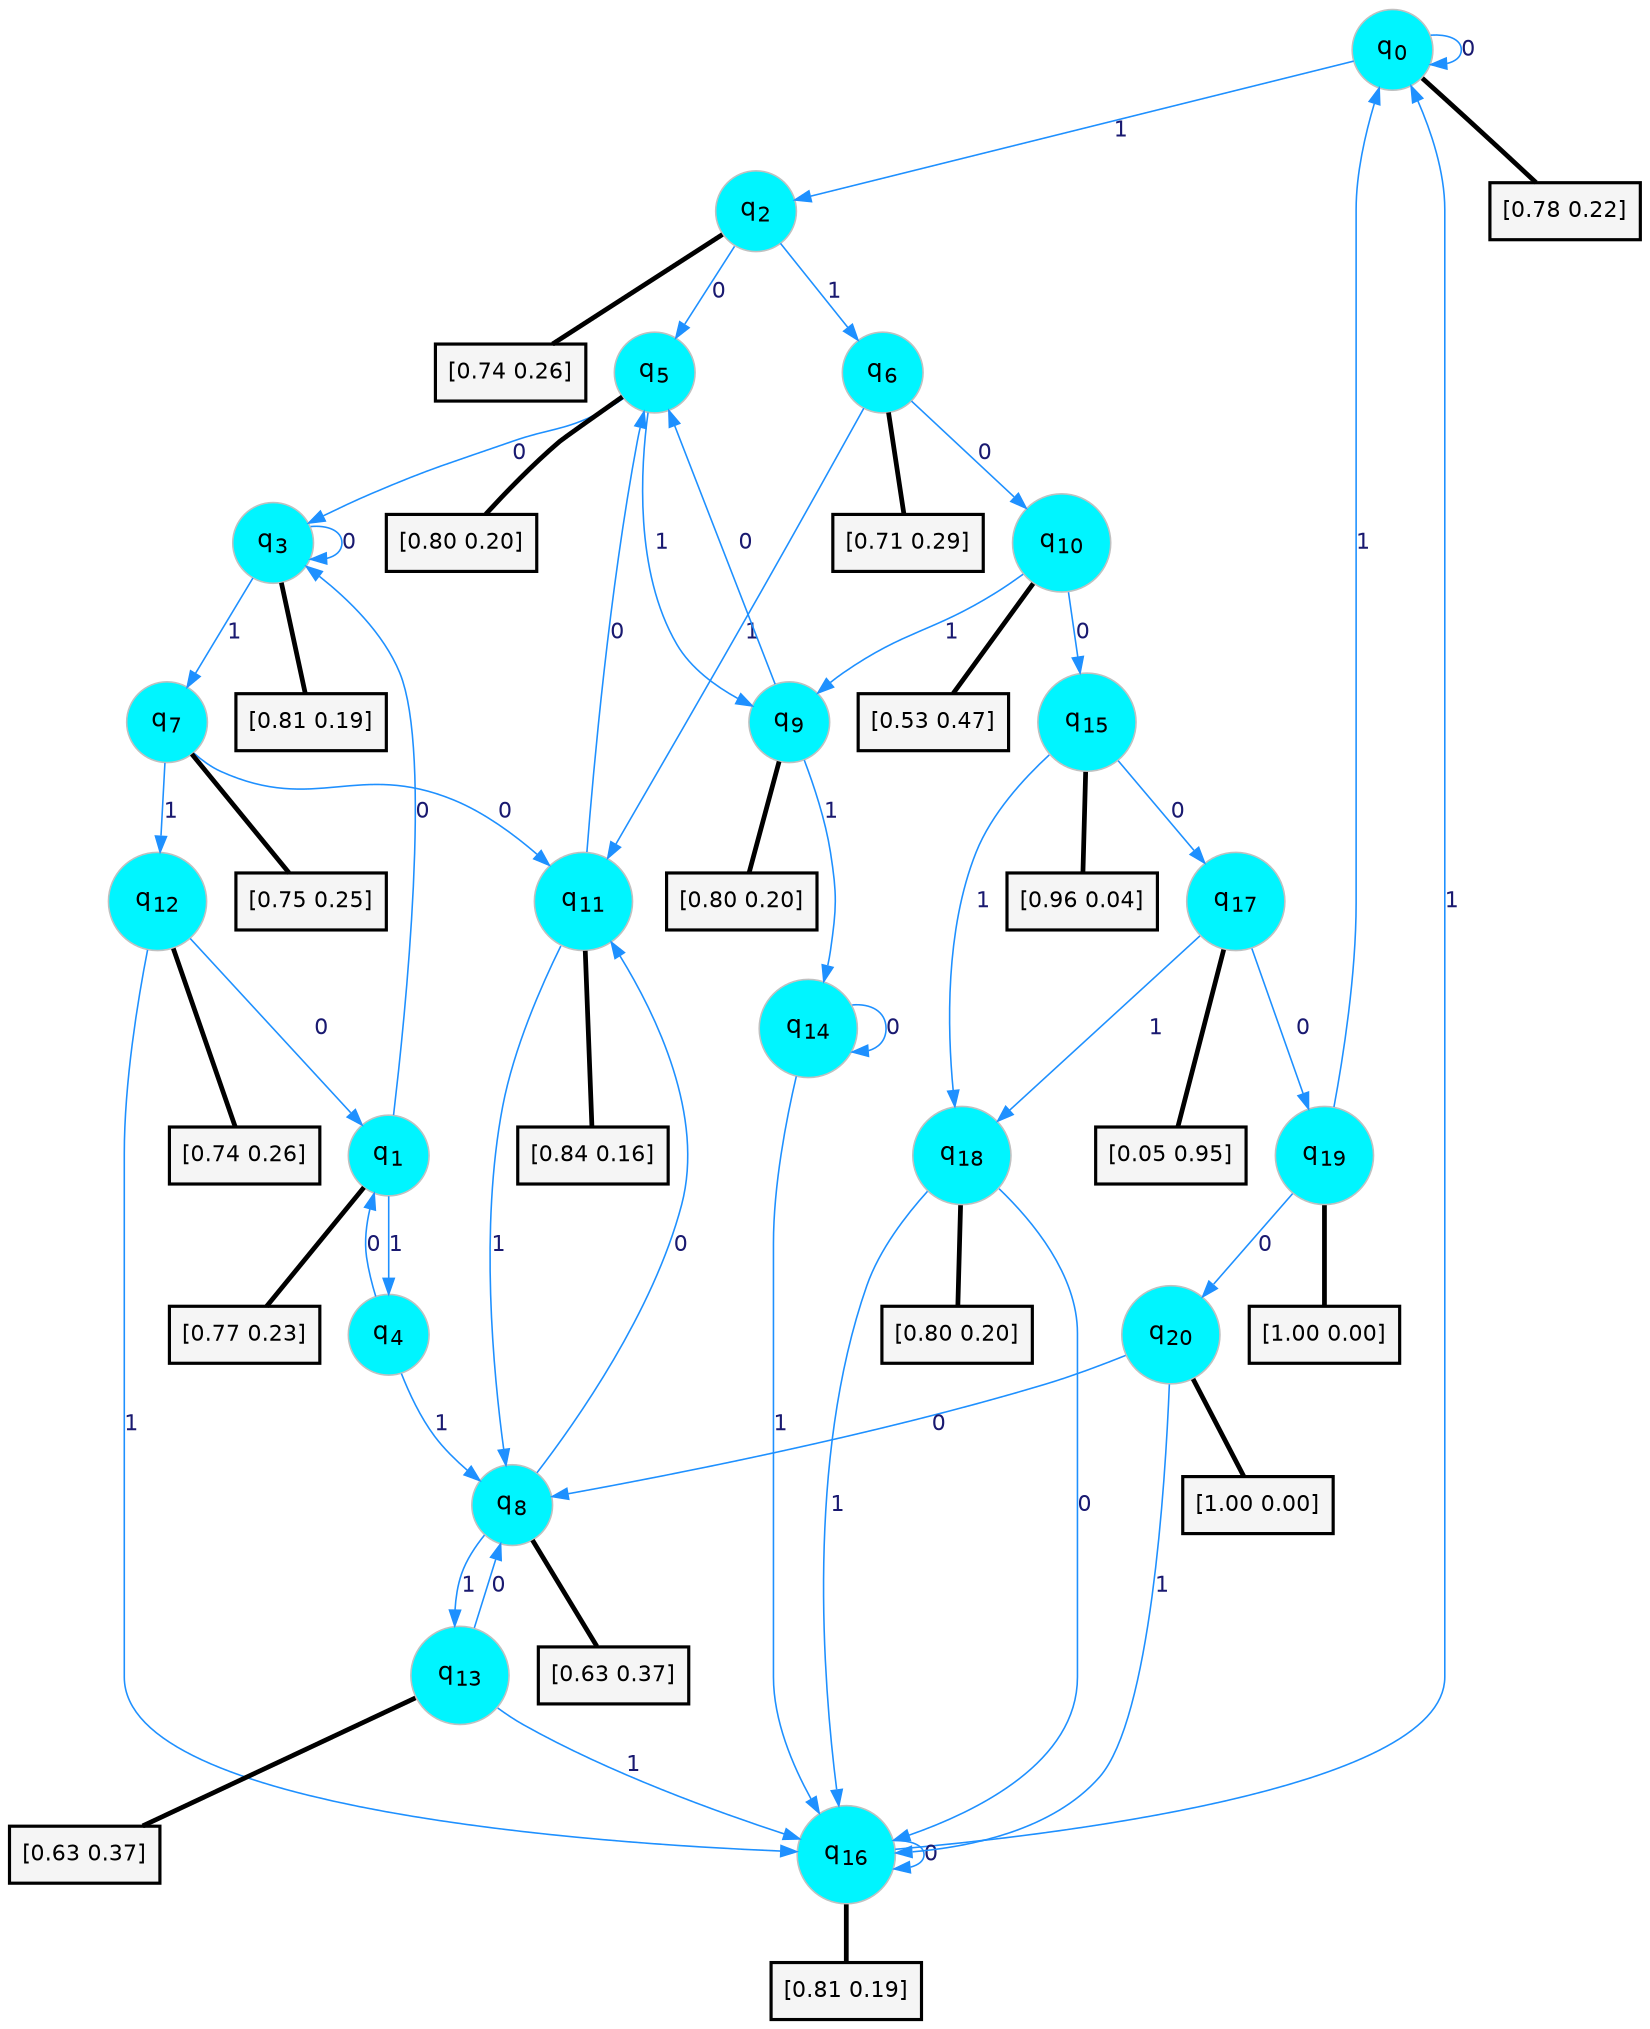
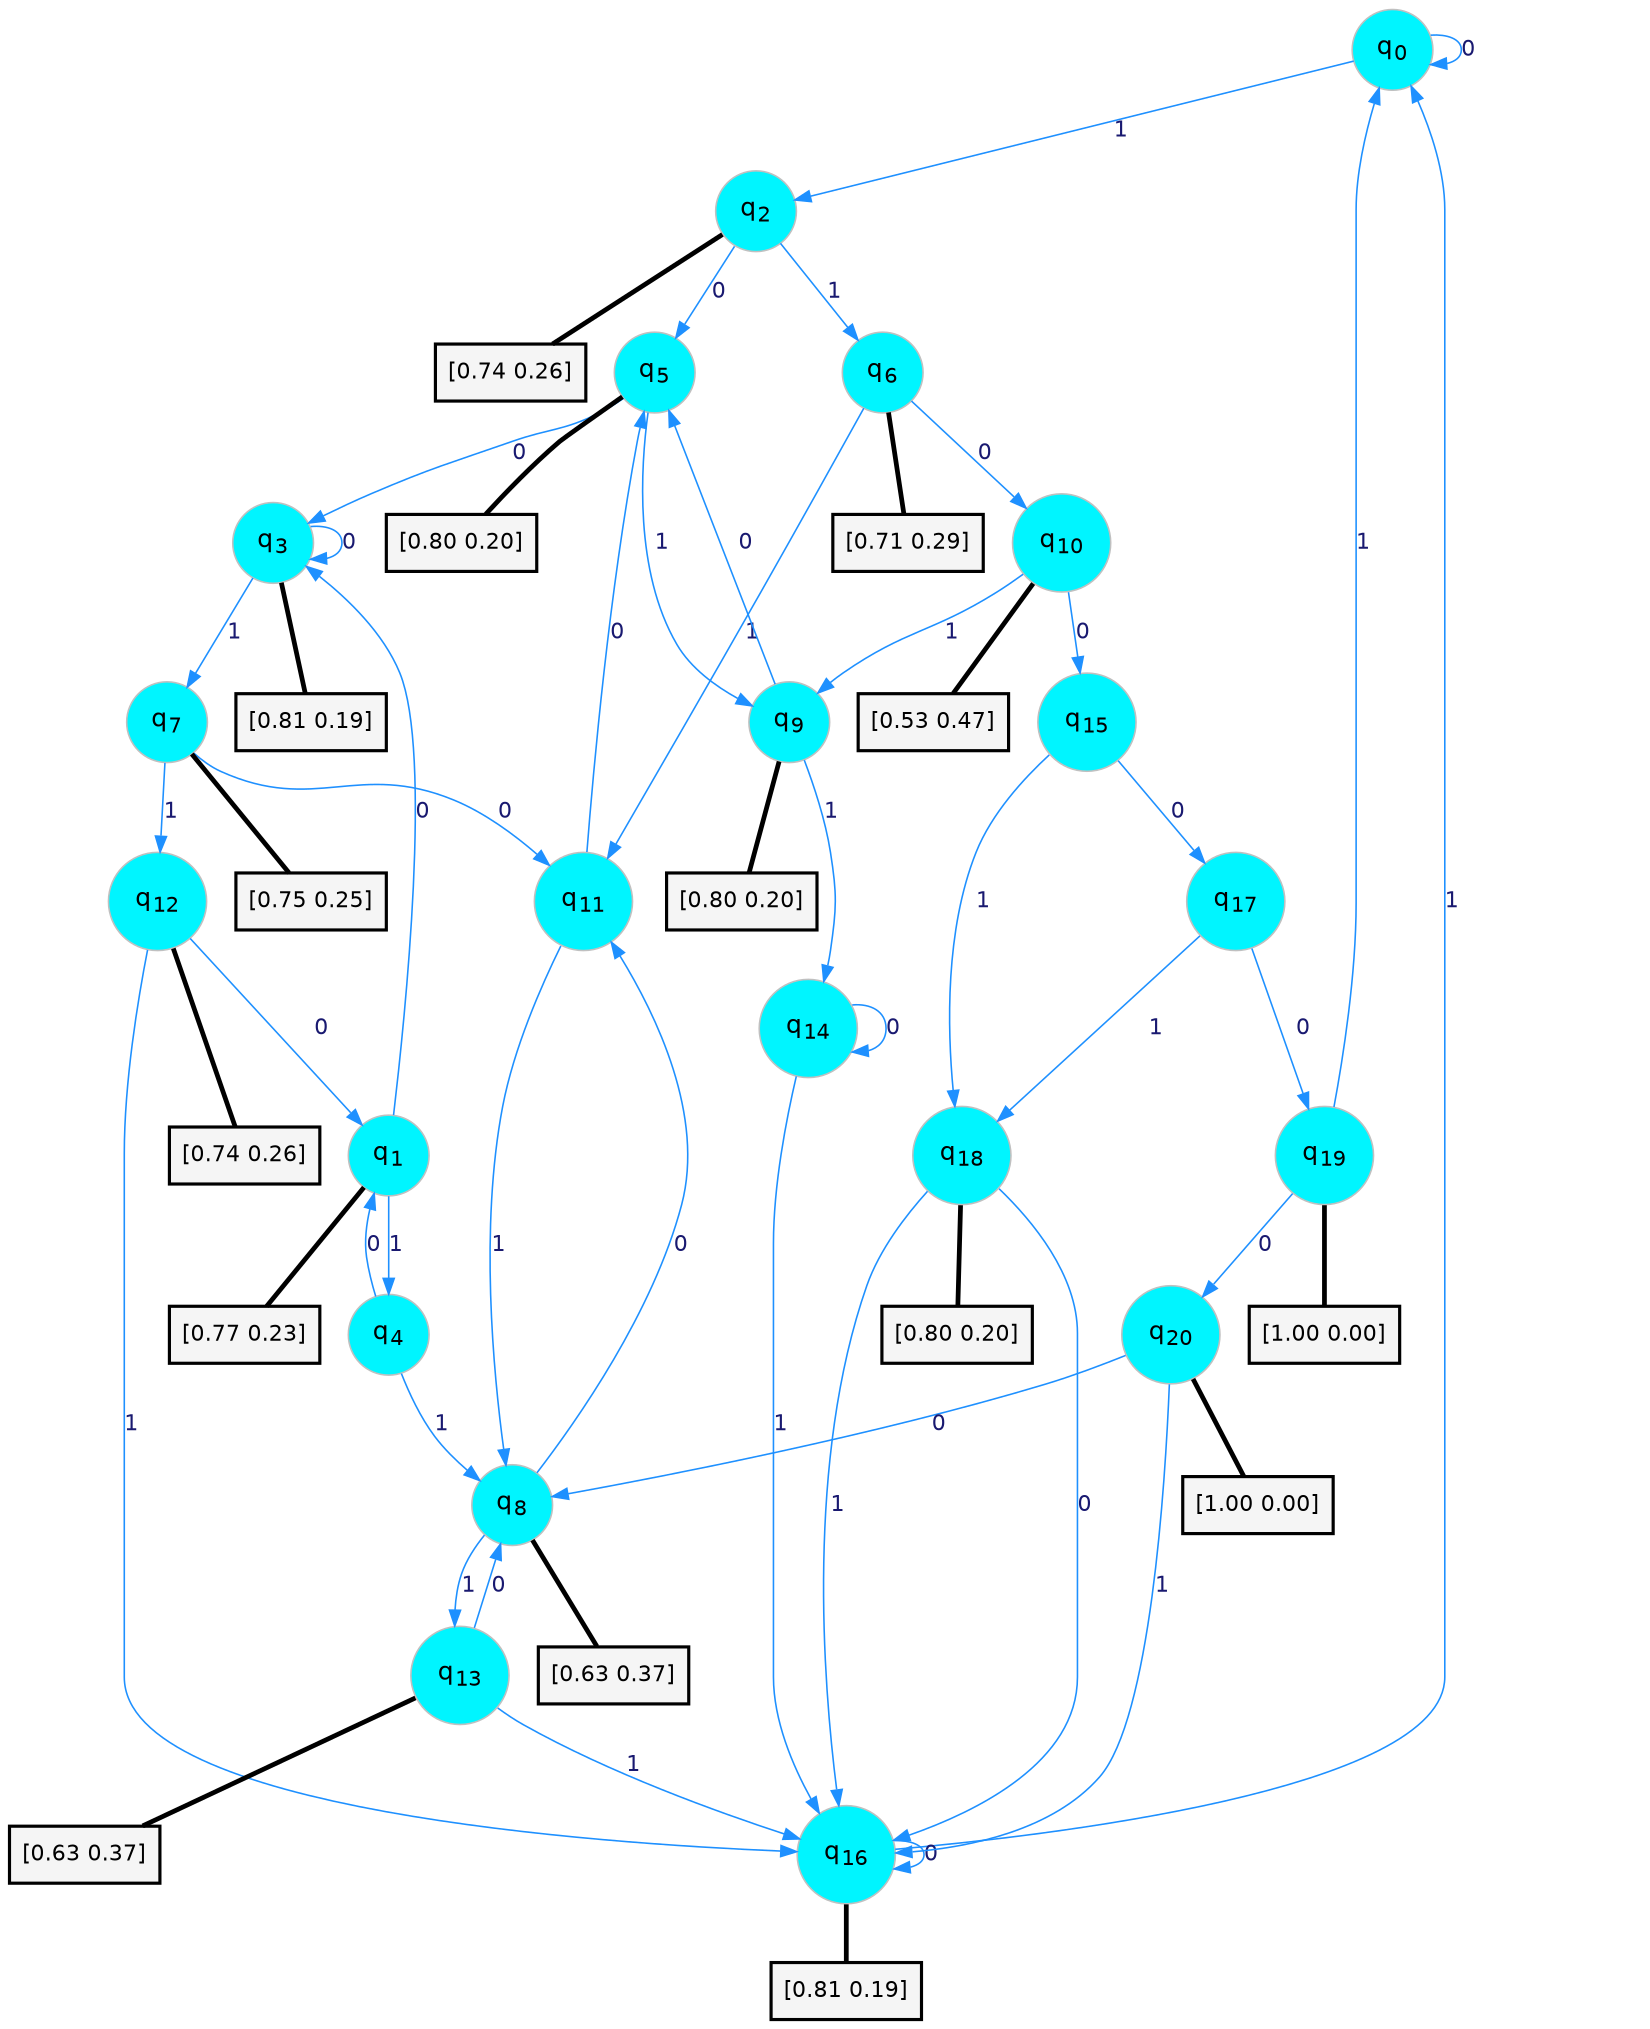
node "[0.78 0.22]": removed
node "[0.96 0.04]": removed
node "[0.84 0.16]": removed
node "[0.05 0.95]": removed
